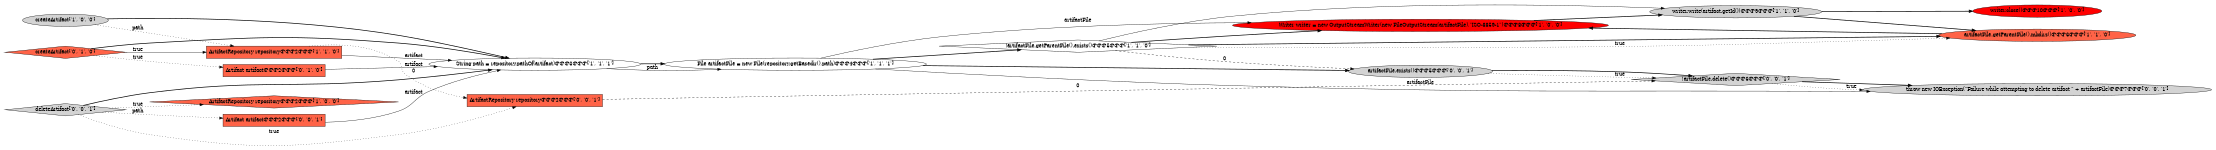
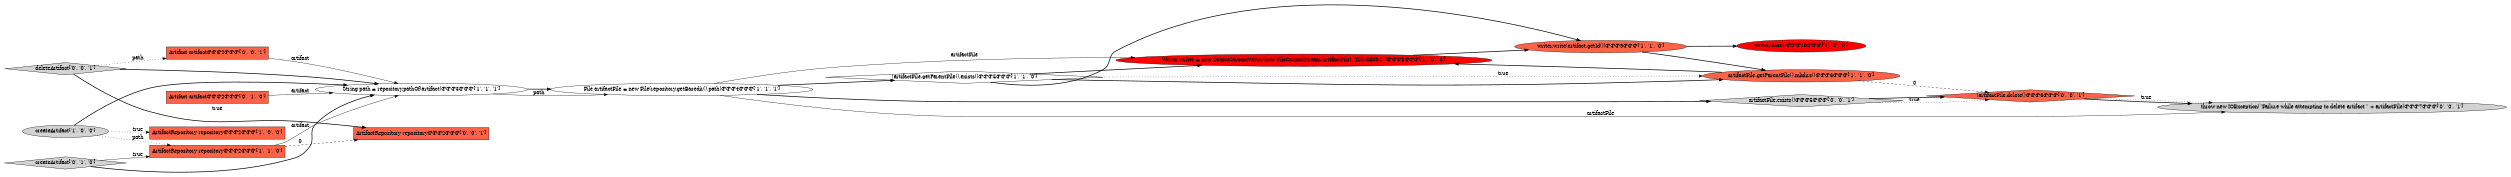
edge "!artifactFile.getParentFile().exists()@@@5@@@['1', '1', '0']" -> "writer.write(artifact.getId())@@@9@@@['1', '1', '0']": style solid -> bold
node "writer.write(artifact.getId())@@@9@@@['1', '1', '0']": fillcolor lightgray -> tomato
node "createArtifact['0', '1', '0']": fillcolor tomato -> lightgray
edge "ArtifactRepository repository@@@2@@@['1', '1', '0']" -> "ArtifactRepository repository@@@2@@@['0', '0', '1']": style dotted -> dashed
edge "createArtifact['0', '1', '0']" -> "Artifact artifact@@@2@@@['0', '1', '0']": removed, label "true"
edge "!artifactFile.getParentFile().exists()@@@5@@@['1', '1', '0']" -> "artifactFile.exists()@@@5@@@['0', '0', '1']": removed, label "0"
node "artifactFile.exists()@@@5@@@['0', '0', '1']": shape ellipse -> diamond
node "!artifactFile.delete()@@@6@@@['0', '0', '1']": fillcolor lightgray -> tomato
edge "ArtifactRepository repository@@@2@@@['0', '0', '1']" -> "!artifactFile.delete()@@@6@@@['0', '0', '1']": now "artifactFile.getParentFile().mkdirs()@@@6@@@['1', '1', '0']" -> "!artifactFile.delete()@@@6@@@['0', '0', '1']"
node "ArtifactRepository repository@@@2@@@['1', '0', '0']": shape diamond -> box
edge "deleteArtifact['0', '0', '1']" -> "ArtifactRepository repository@@@2@@@['1', '0', '0']": now "createArtifact['1', '0', '0']" -> "ArtifactRepository repository@@@2@@@['1', '0', '0']"
edge "deleteArtifact['0', '0', '1']" -> "ArtifactRepository repository@@@2@@@['0', '0', '1']": style dotted -> bold
